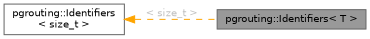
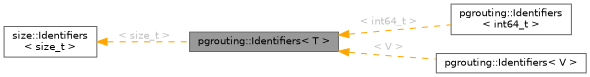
node "pgrouting::Identifiers < size_t >": label "pgrouting::Identifiers < size_t >" -> "size::Identifiers < size_t >"
node "pgrouting::Identifiers < int64_t >": added
node "pgrouting::Identifiers< V >": added
